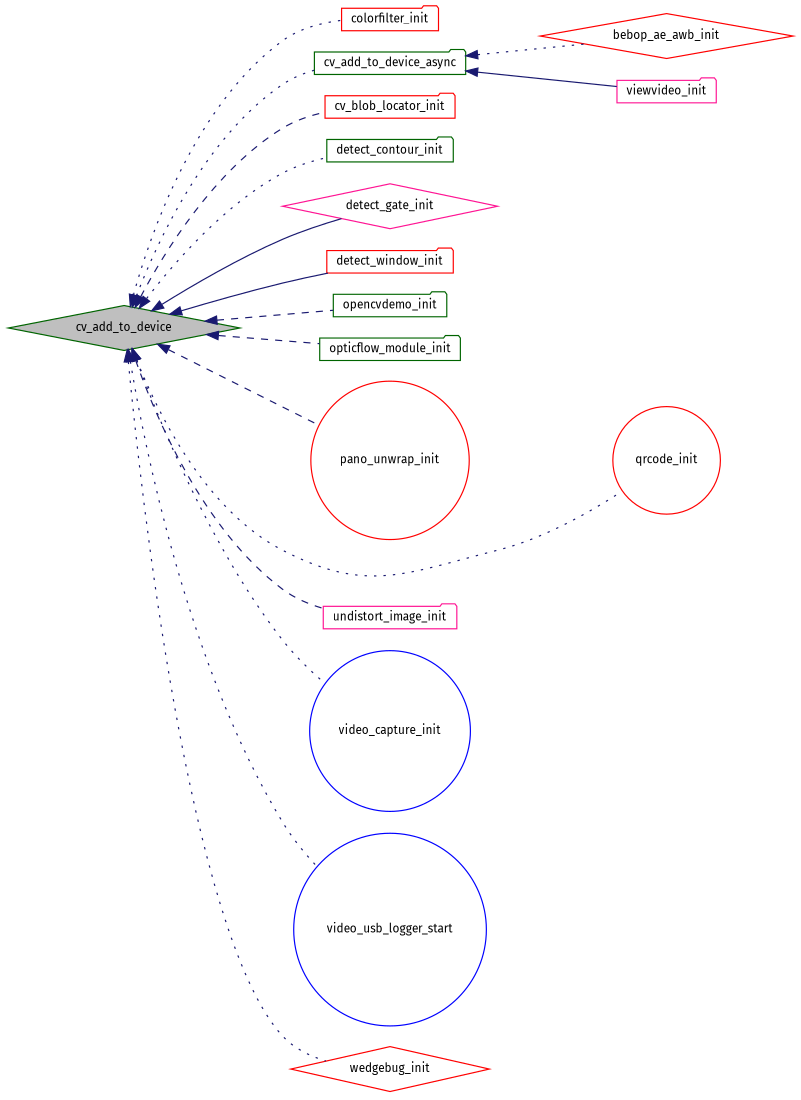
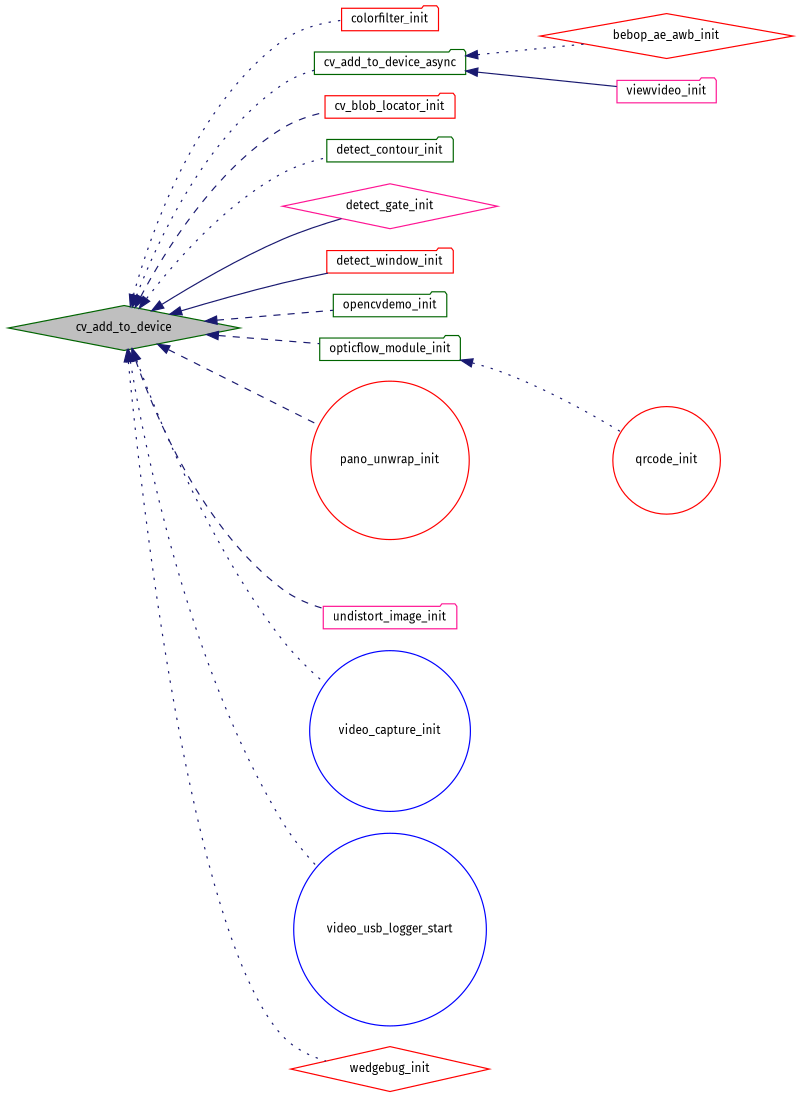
edge "qrcode_init" -> "cv_add_to_device": now "qrcode_init" -> "opticflow_module_init"
